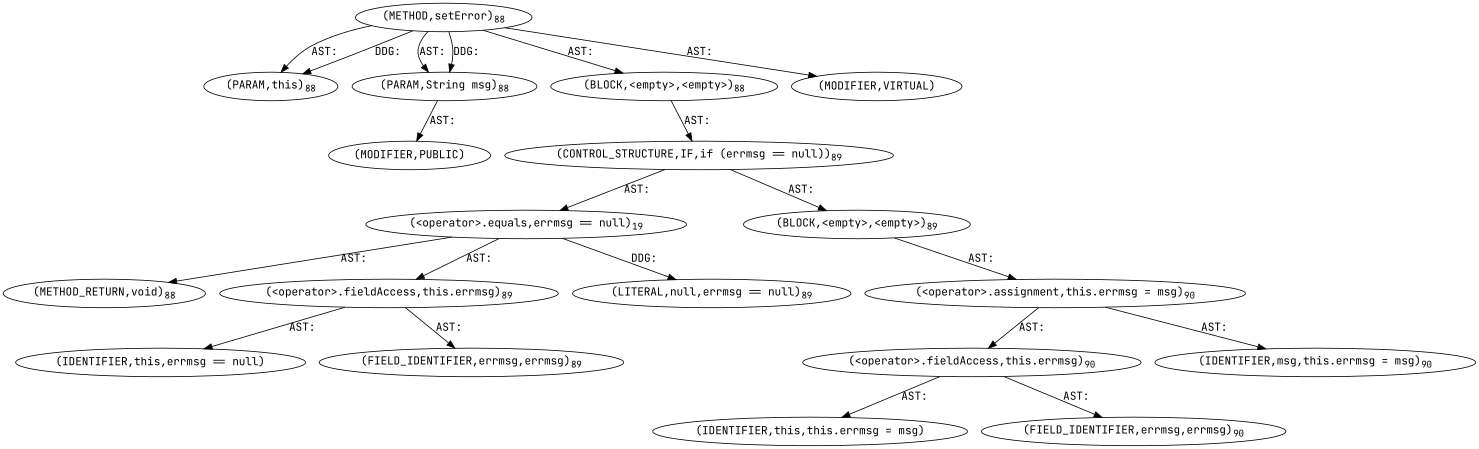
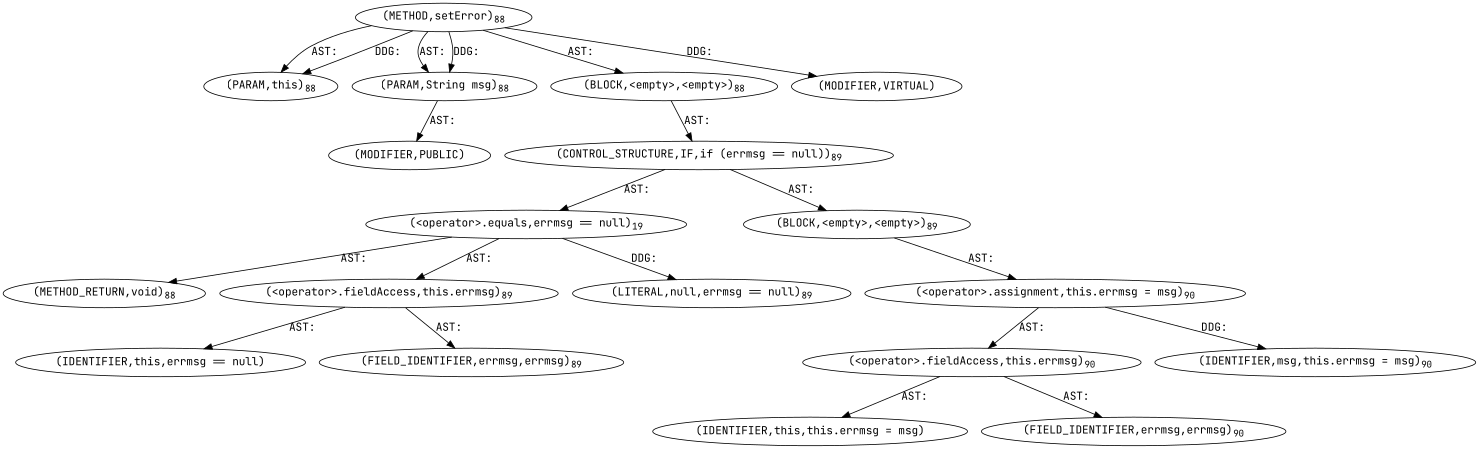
edge "(METHOD,setError)" -> "(MODIFIER,VIRTUAL)": label "AST: " -> "DDG: "
edge "(<operator>.assignment,this.errmsg = msg)" -> "(IDENTIFIER,msg,this.errmsg = msg)": label "AST: " -> "DDG: "
